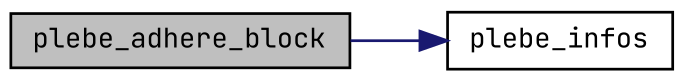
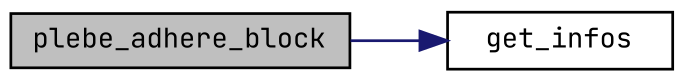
node "plebe_infos": label "plebe_infos" -> "get_infos"
